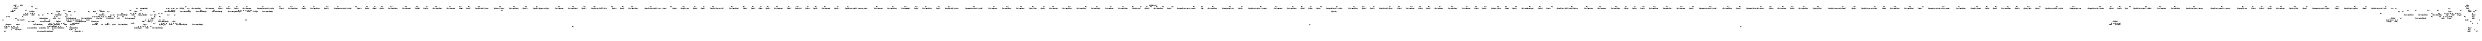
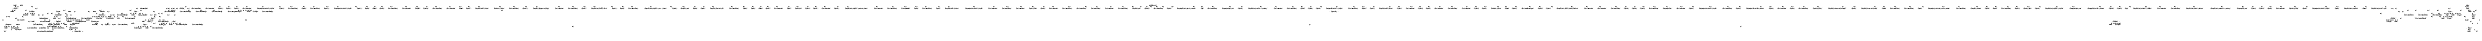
node "(Call,len = next_segment(f))": label "(Call,len = next_segment(f))" -> "(Return,len = next_segment(f))"
